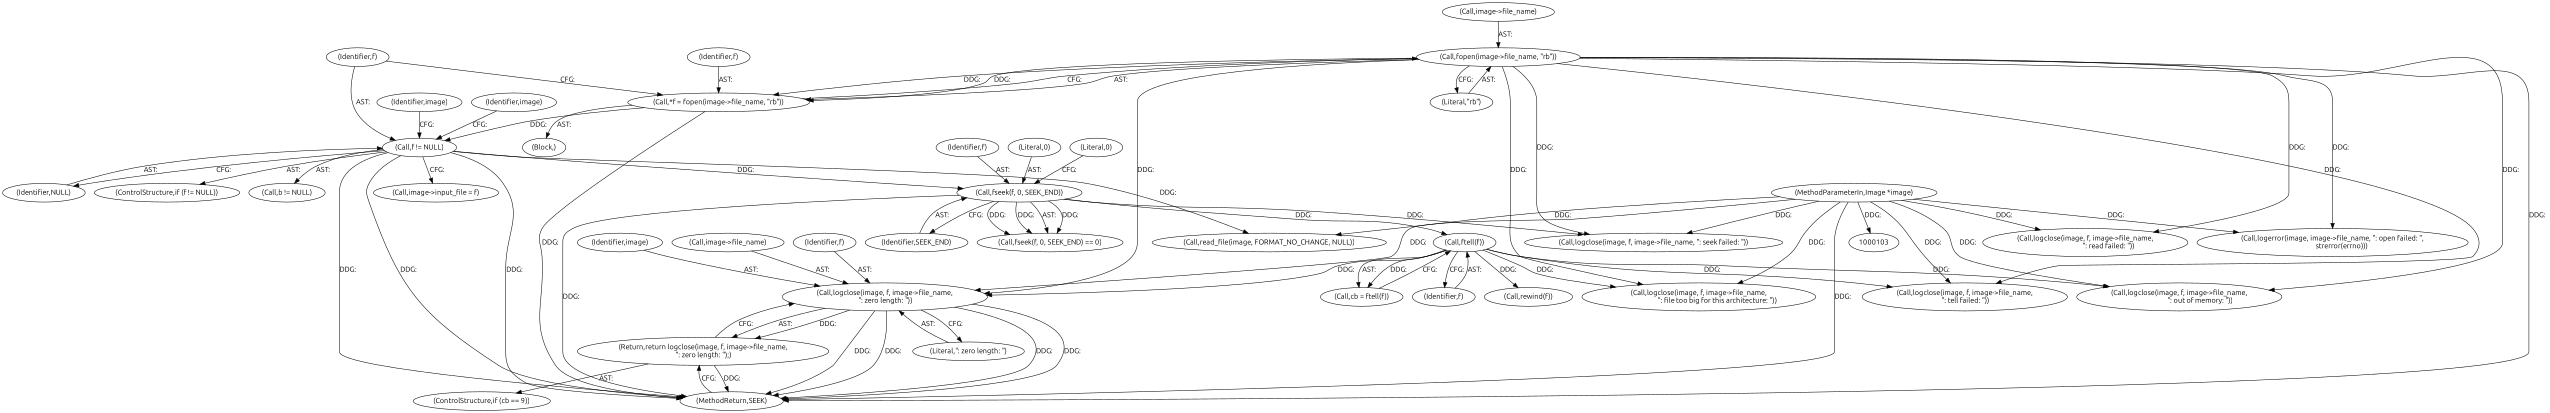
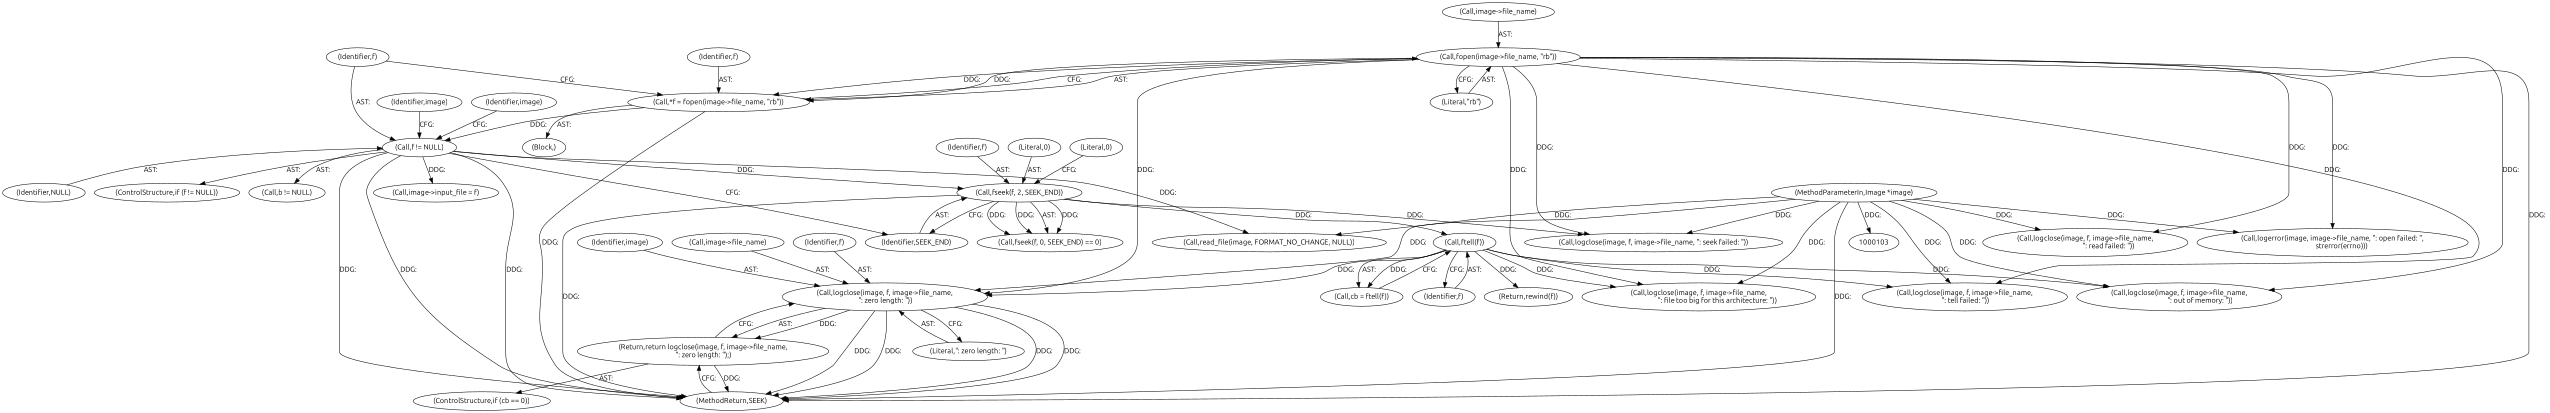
edge "(Call,f != NULL)" -> "(Identifier,NULL)": now "(Call,f != NULL)" -> "(Identifier,SEEK_END)"
edge "(Call,f != NULL)" -> "(Call,image->input_file = f)": label "CFG: " -> "DDG: "
node "(Call,fseek(f, 0, SEEK_END))": label "(Call,fseek(f, 0, SEEK_END))" -> "(Call,fseek(f, 2, SEEK_END))"
node "(Call,rewind(f))": label "(Call,rewind(f))" -> "(Return,rewind(f))"
node "(ControlStructure,if (cb == 9))": label "(ControlStructure,if (cb == 9))" -> "(ControlStructure,if (cb == 0))"
